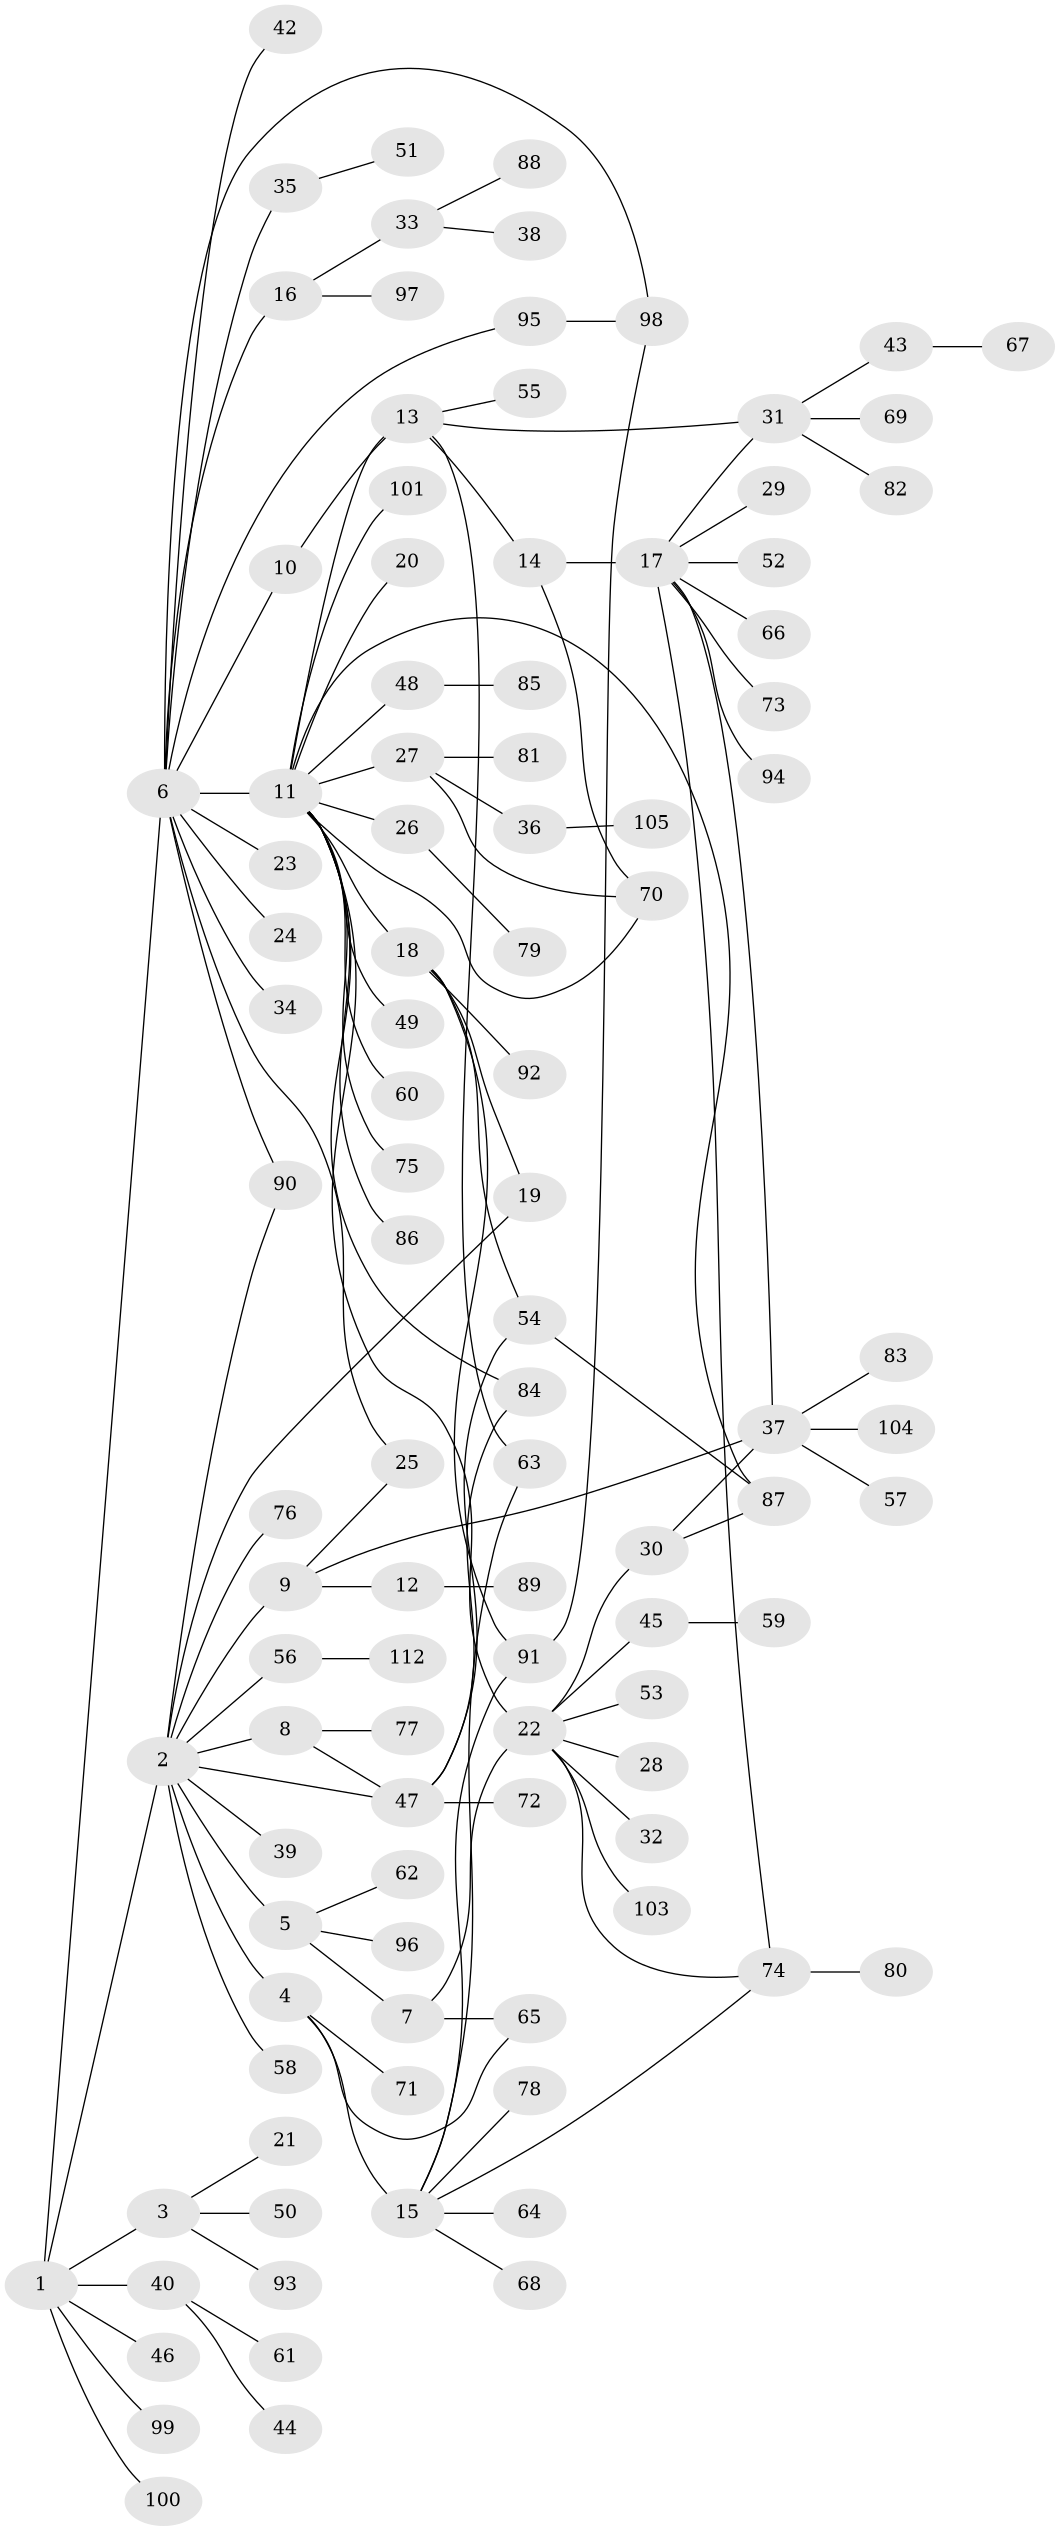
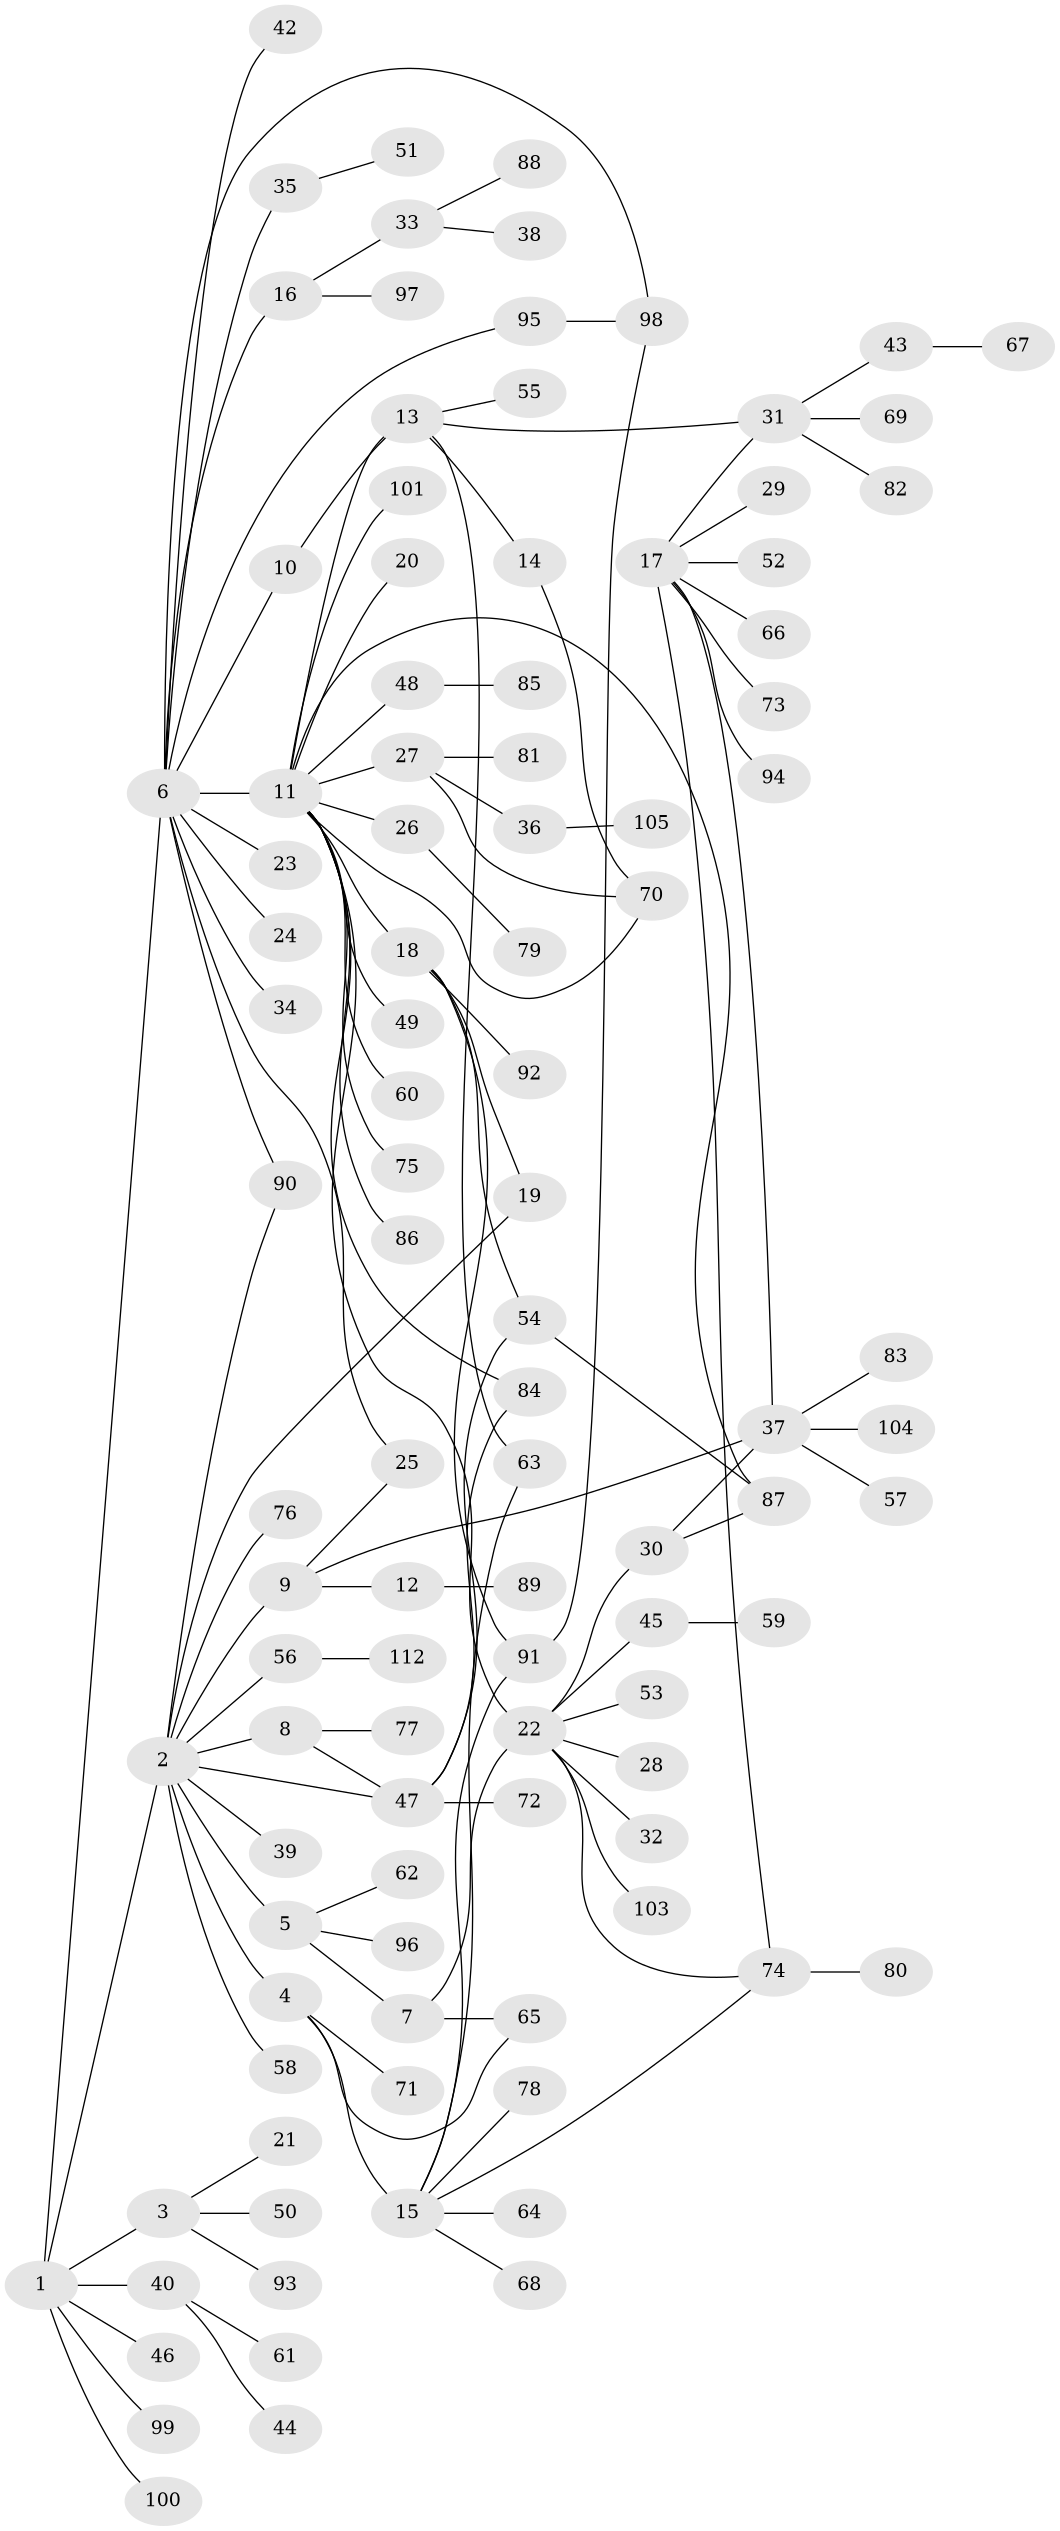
edge "14" -- "17": removed
